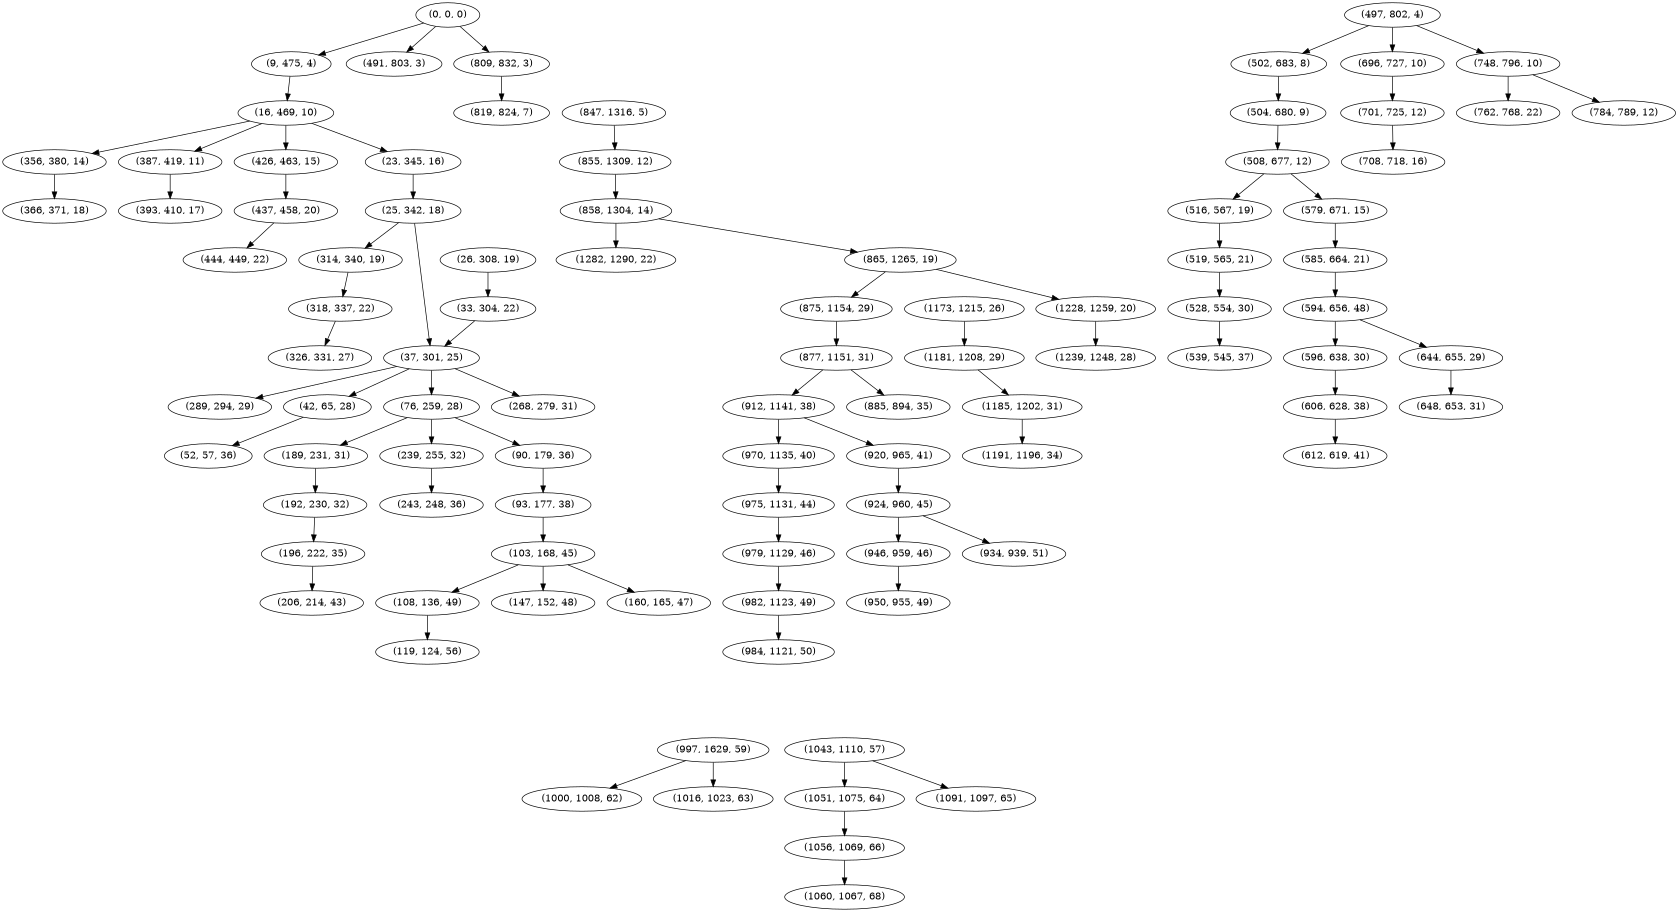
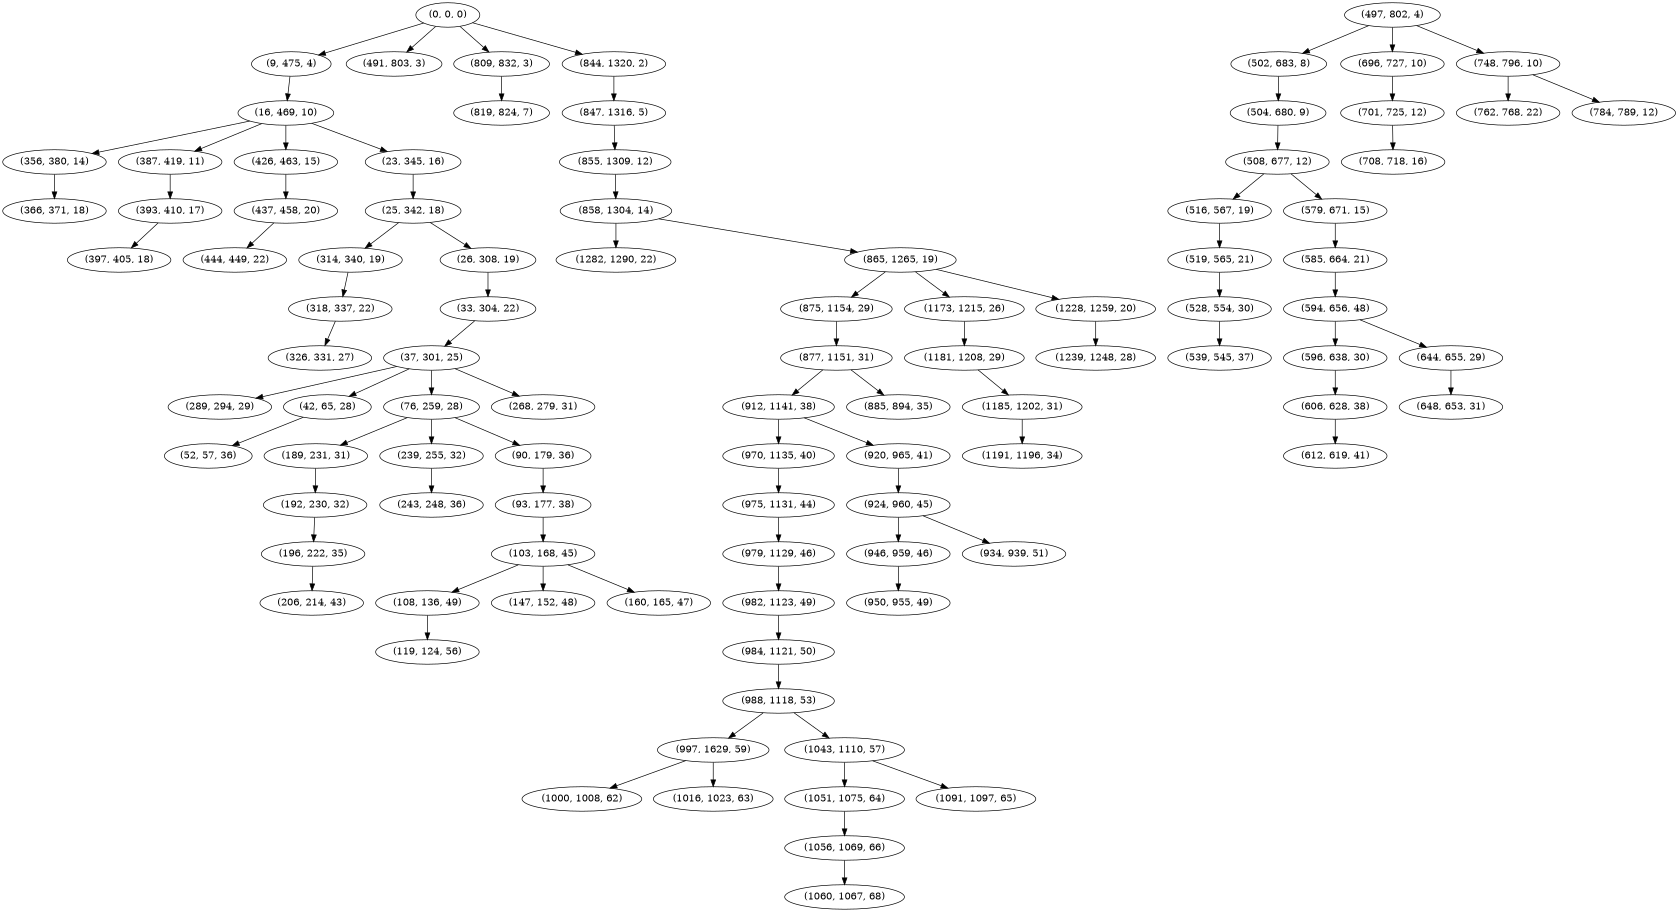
node "(844, 1320, 2)": added
node "(397, 405, 18)": added
edge "(25, 342, 18)" -> "(37, 301, 25)": now "(25, 342, 18)" -> "(26, 308, 19)"
edge "(865, 1265, 19)" -> "(1173, 1215, 26)": added
node "(988, 1118, 53)": added
